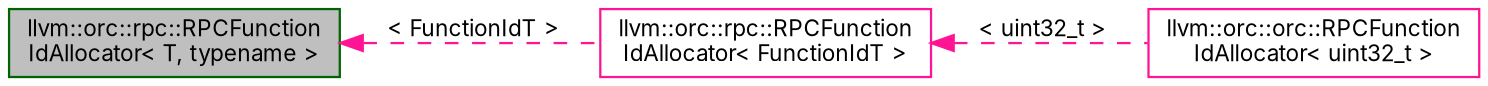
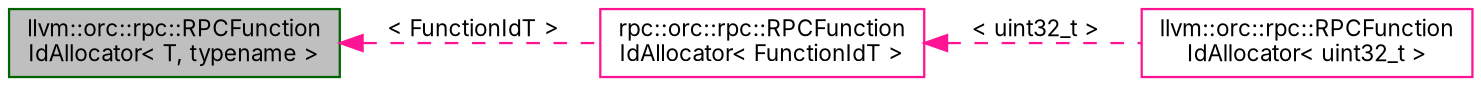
node "llvm::orc::rpc::RPCFunction IdAllocator< FunctionIdT >": label "llvm::orc::rpc::RPCFunction IdAllocator< FunctionIdT >" -> "rpc::orc::rpc::RPCFunction IdAllocator< FunctionIdT >"
node "llvm::orc::orc::RPCFunction IdAllocator< uint32_t >": label "llvm::orc::orc::RPCFunction IdAllocator< uint32_t >" -> "llvm::orc::rpc::RPCFunction IdAllocator< uint32_t >"
